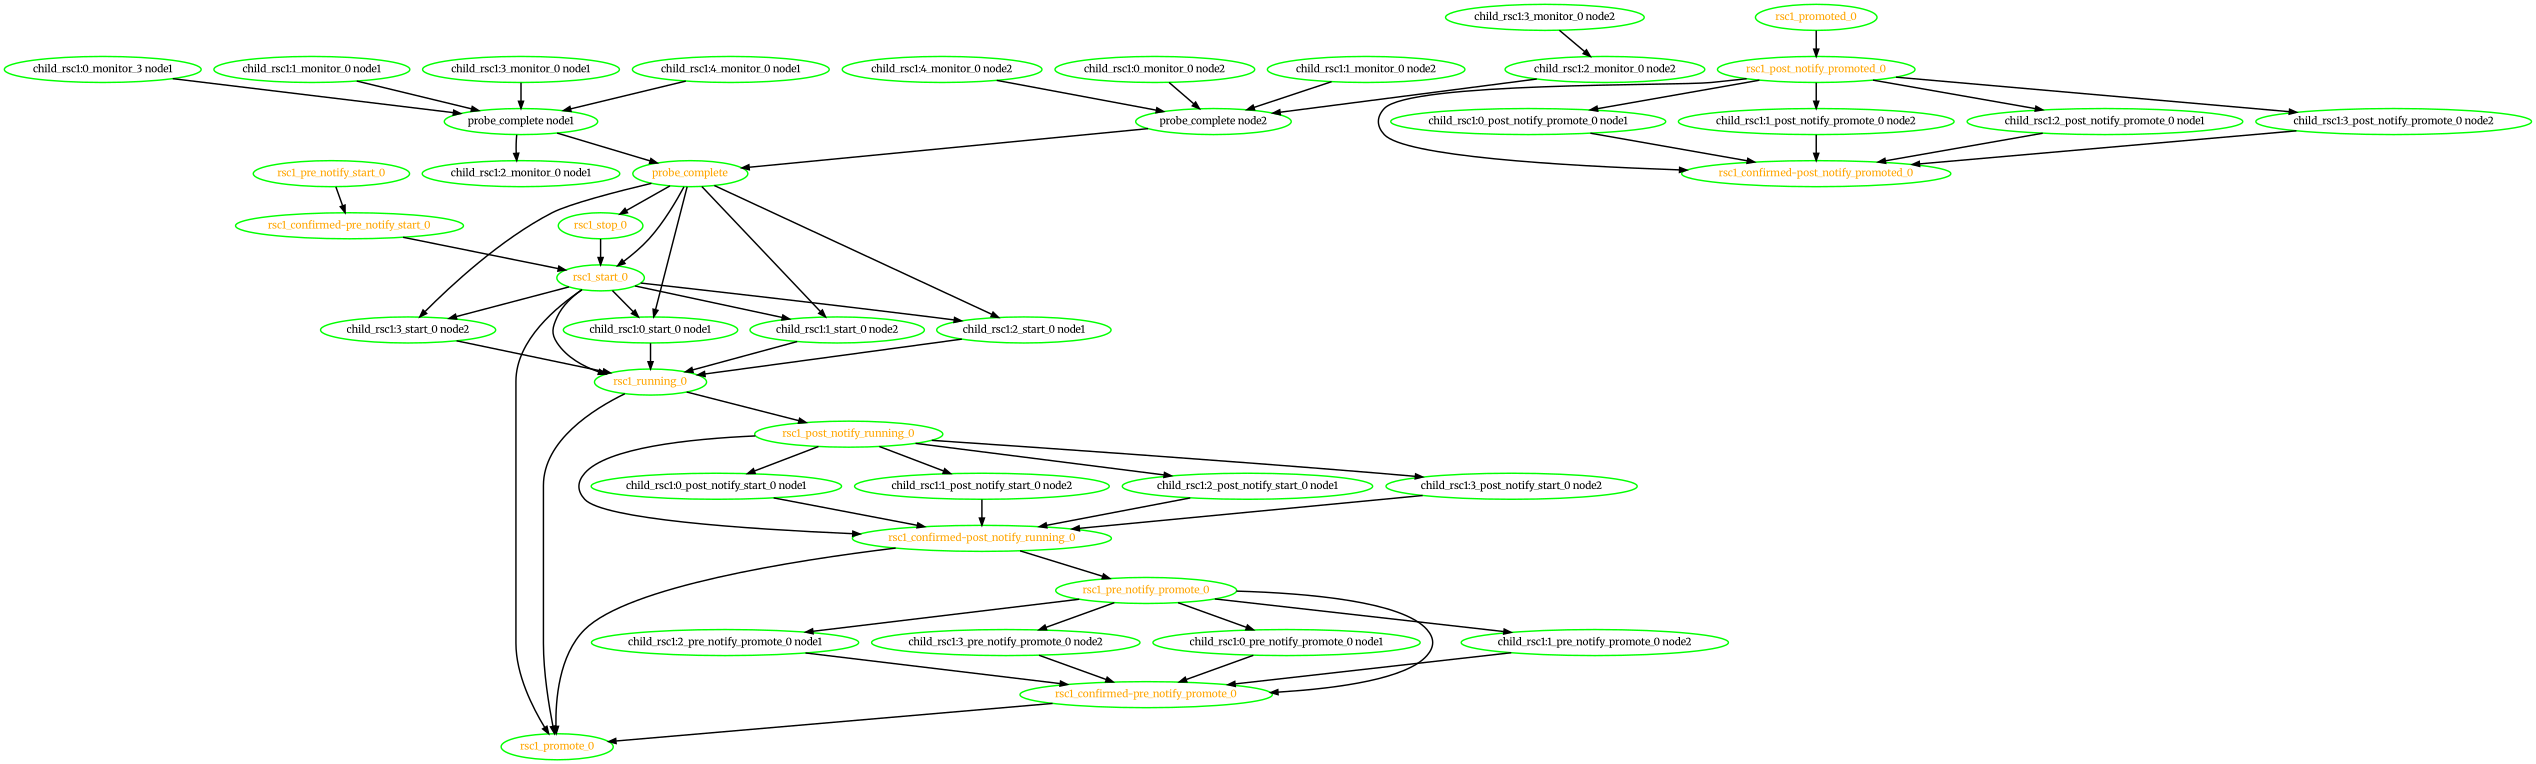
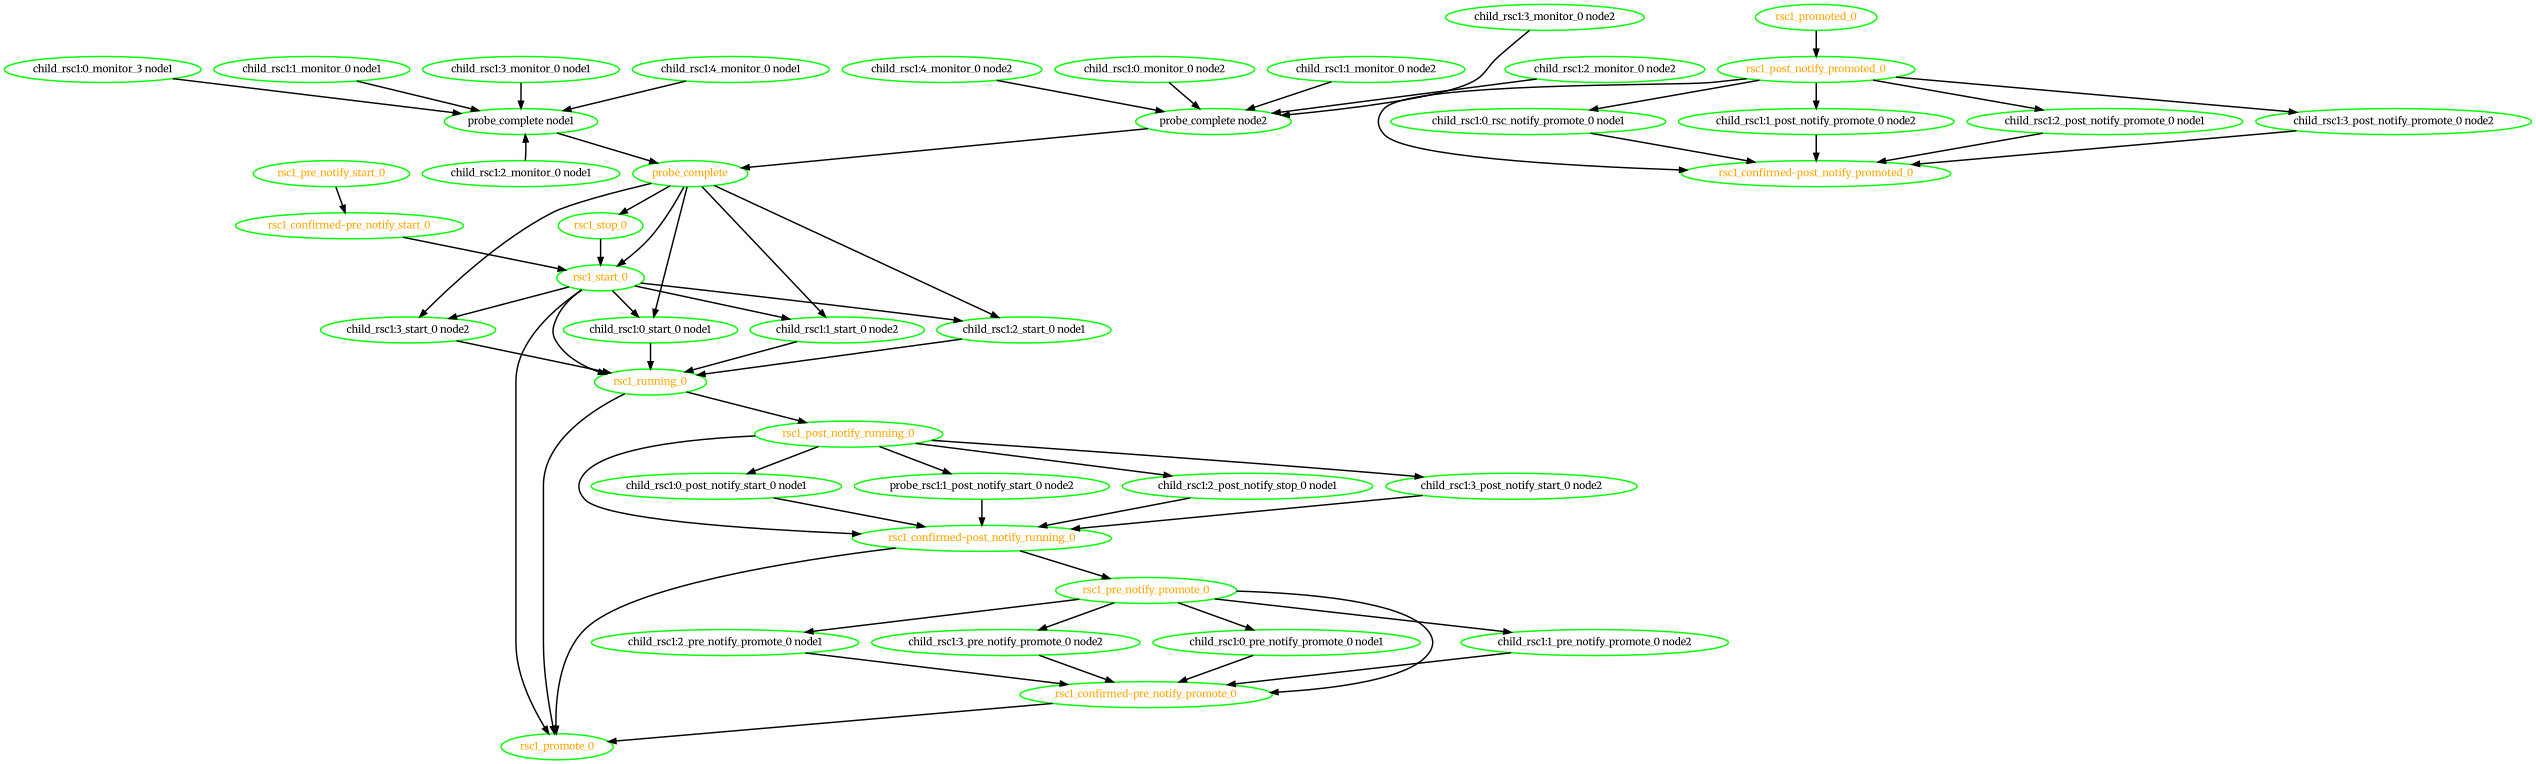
edge "child_rsc1:3_monitor_0 node2" -> "child_rsc1:2_monitor_0 node2": now "child_rsc1:3_monitor_0 node2" -> "probe_complete node2"
node "child_rsc1:0_post_notify_promote_0 node1": label "child_rsc1:0_post_notify_promote_0 node1" -> "child_rsc1:0_rsc_notify_promote_0 node1"
edge "probe_complete node1" -> "child_rsc1:2_monitor_0 node1": reversed
node "child_rsc1:1_post_notify_start_0 node2": label "child_rsc1:1_post_notify_start_0 node2" -> "probe_rsc1:1_post_notify_start_0 node2"
node "child_rsc1:2_post_notify_start_0 node1": label "child_rsc1:2_post_notify_start_0 node1" -> "child_rsc1:2_post_notify_stop_0 node1"
